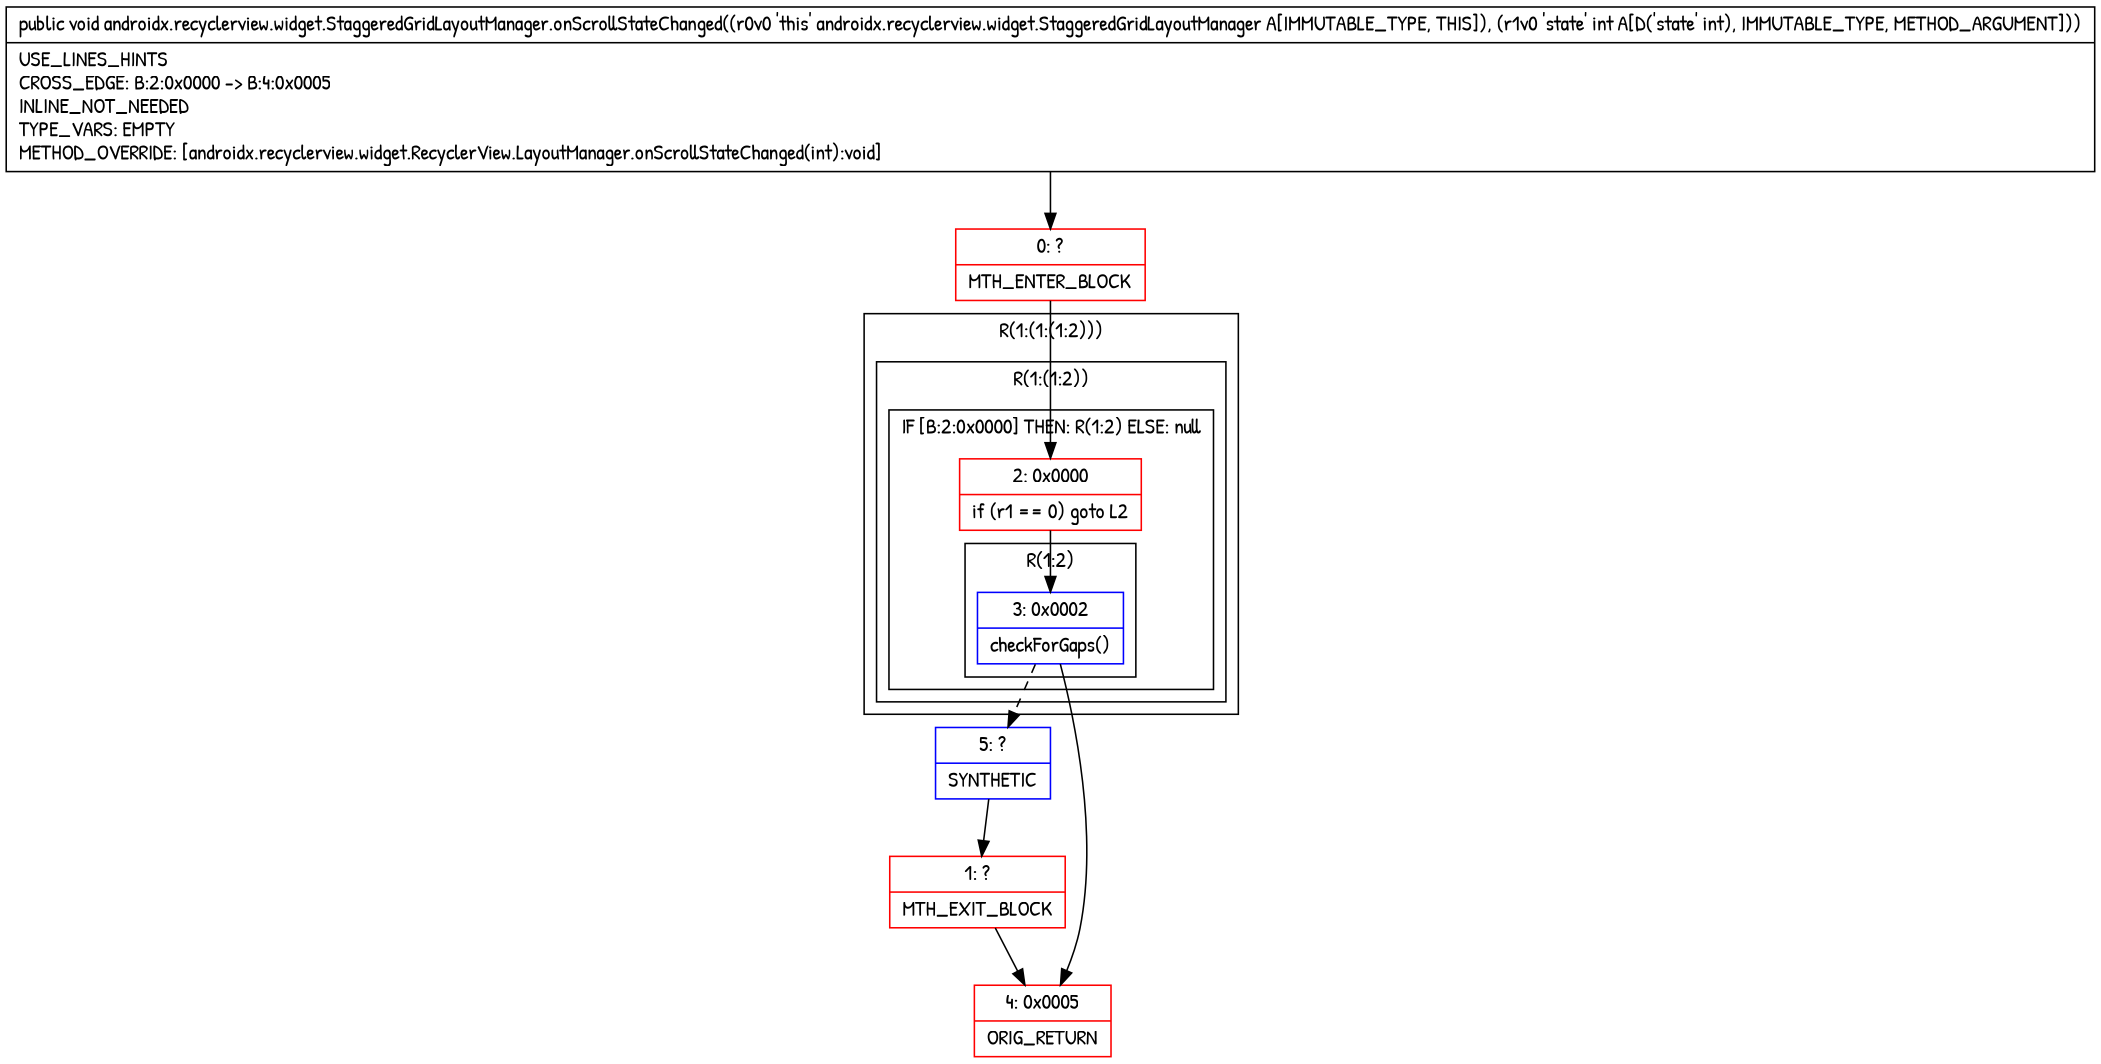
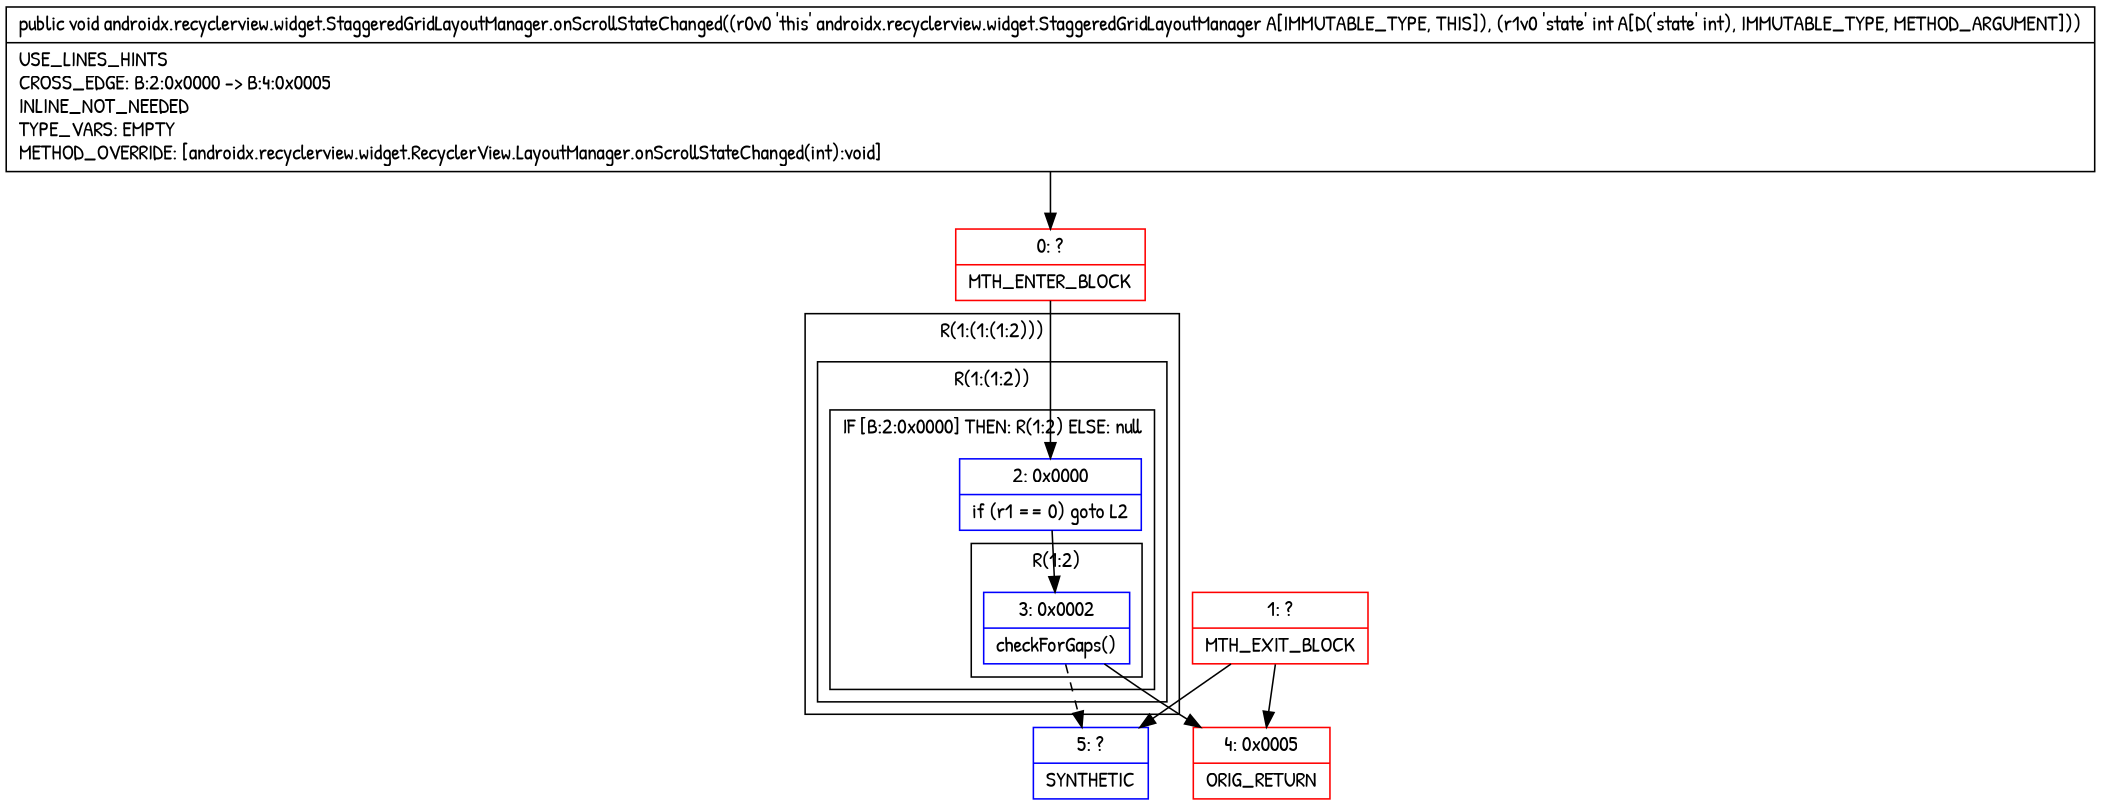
node "2: 0x0000": color red -> blue
edge "5: ?" -> "1: ?": reversed
